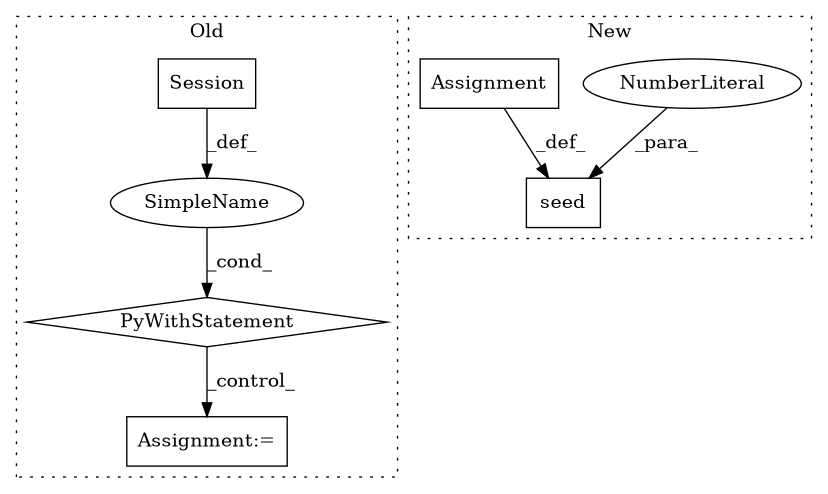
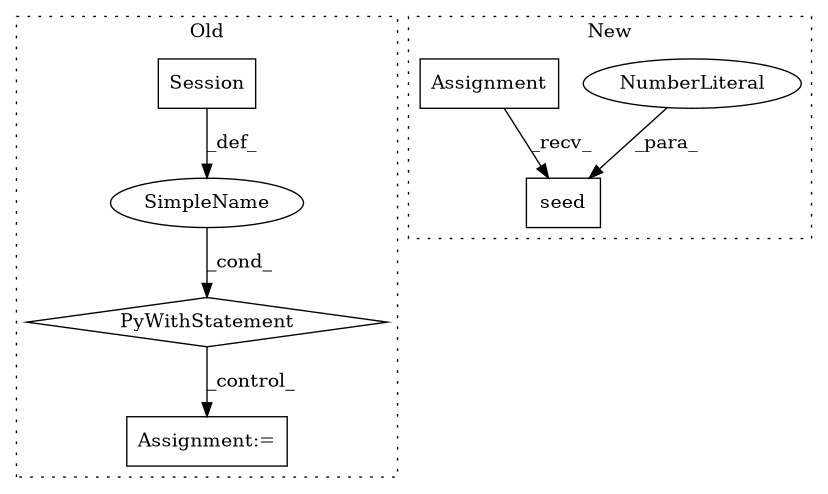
edge "Assignment" -> "seed": label "_def_" -> "_recv_"
